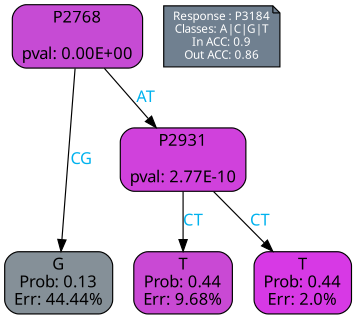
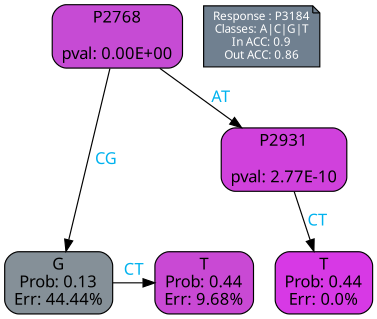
edge "P2931 pval: 2.77E-10" -> "T Prob: 0.44 Err: 9.68%": now "G Prob: 0.13 Err: 44.44%" -> "T Prob: 0.44 Err: 9.68%"
node "T Prob: 0.44 Err: 2.0%": label "T Prob: 0.44 Err: 2.0%" -> "T Prob: 0.44 Err: 0.0%"
